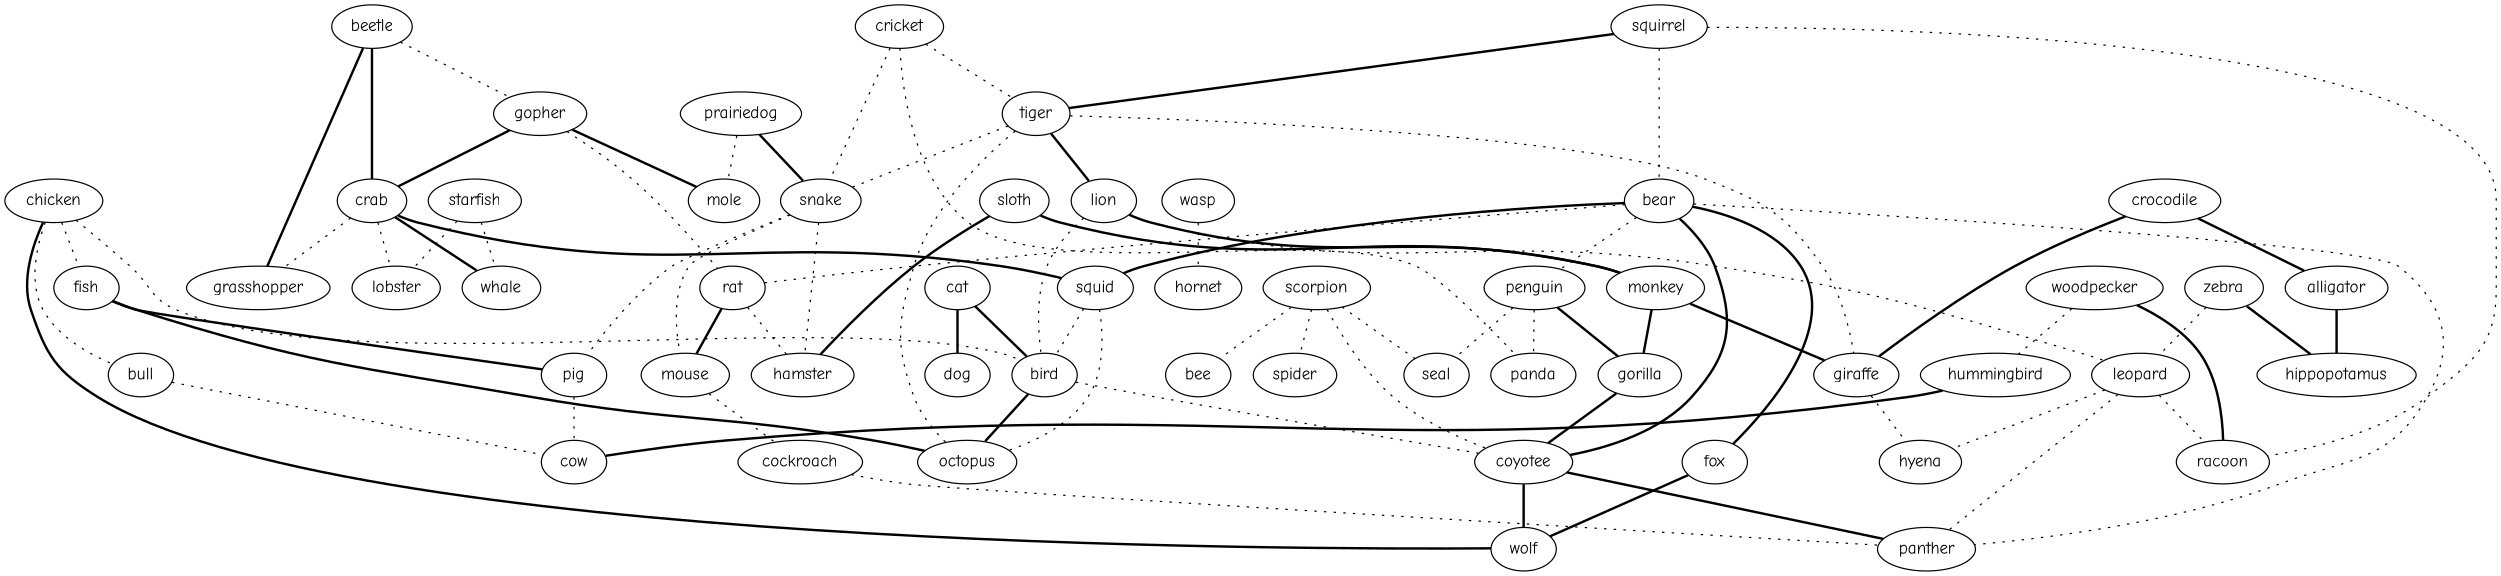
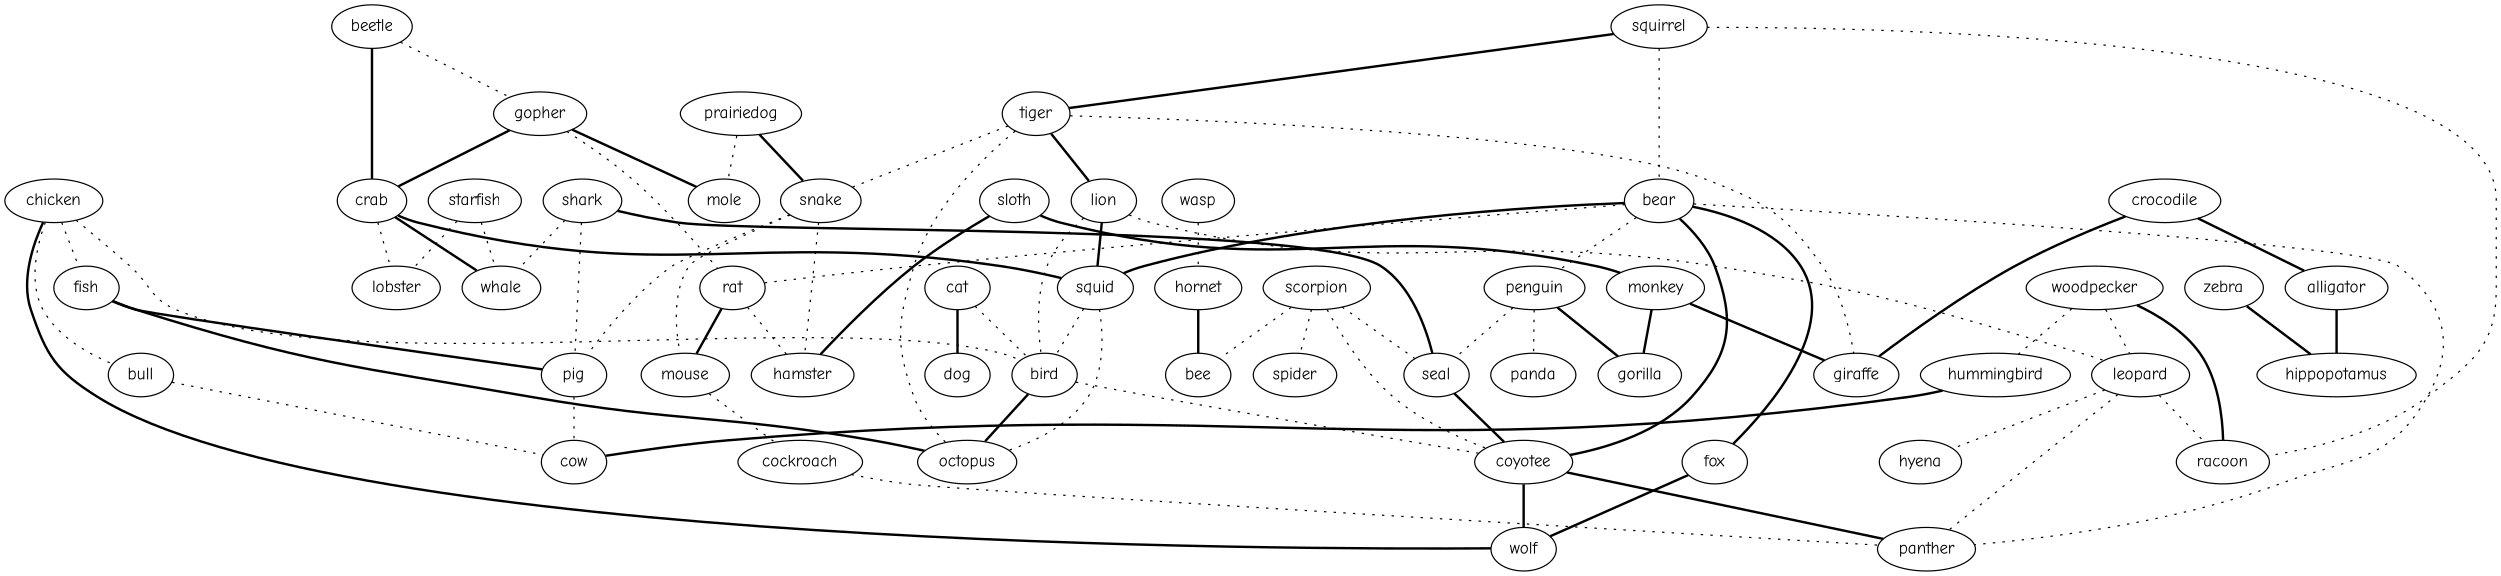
node "cricket": removed
node "shark": added
edge "lion" -- "monkey": now "lion" -- "squid"
node "grasshopper": removed
edge "zebra" -- "leopard": now "woodpecker" -- "leopard"
edge "cat" -- "bird": style bold -> dotted
edge "hornet" -- "bee": added
edge "gorilla" -- "coyotee": now "seal" -- "coyotee"
edge "giraffe" -- "hyena": removed
